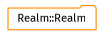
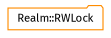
node "Realm::Realm": label "Realm::Realm" -> "Realm::RWLock"
